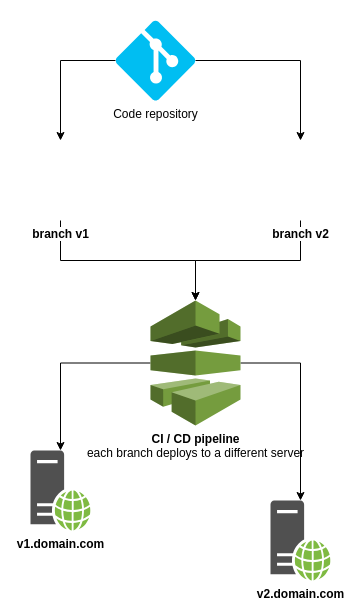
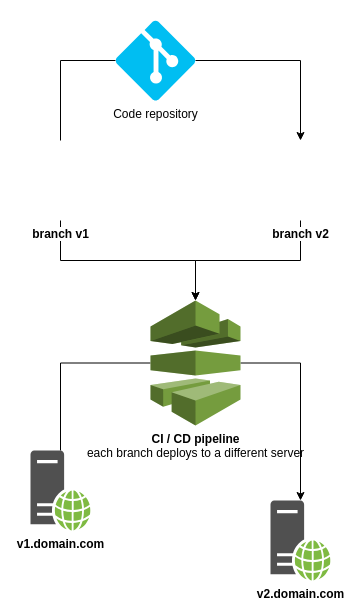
edge "Code repository" -> "branch v1": arrowhead classic -> none
edge "CI / CD pipeline each branch deploys to a different server" -> "v1.domain.com": arrowhead classic -> none
